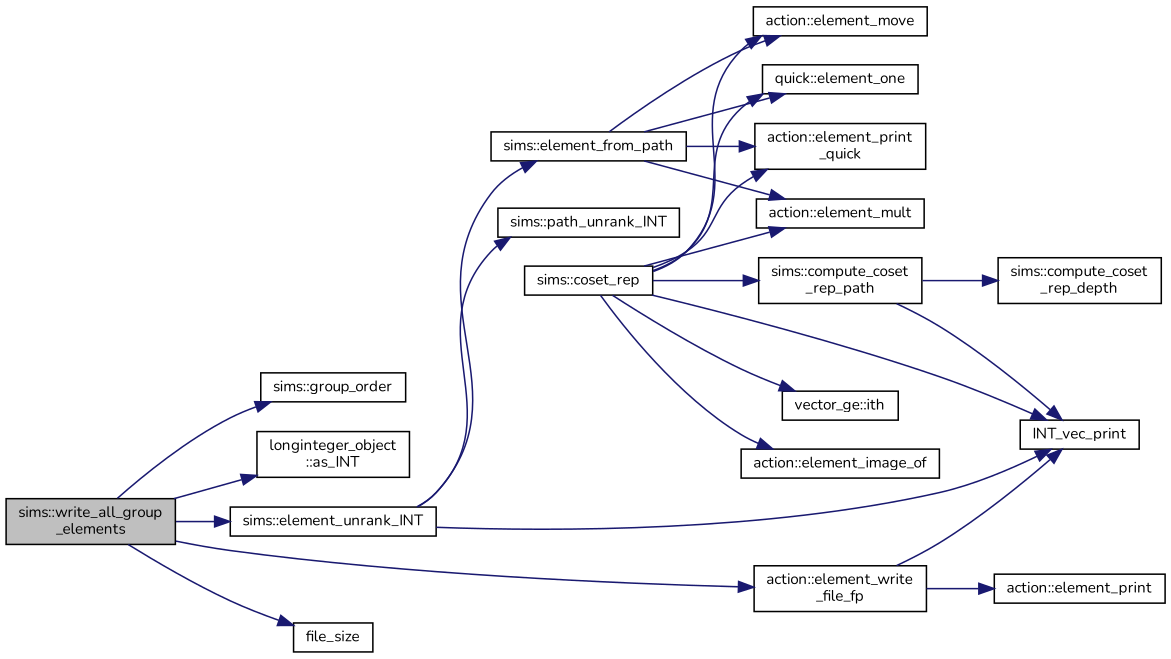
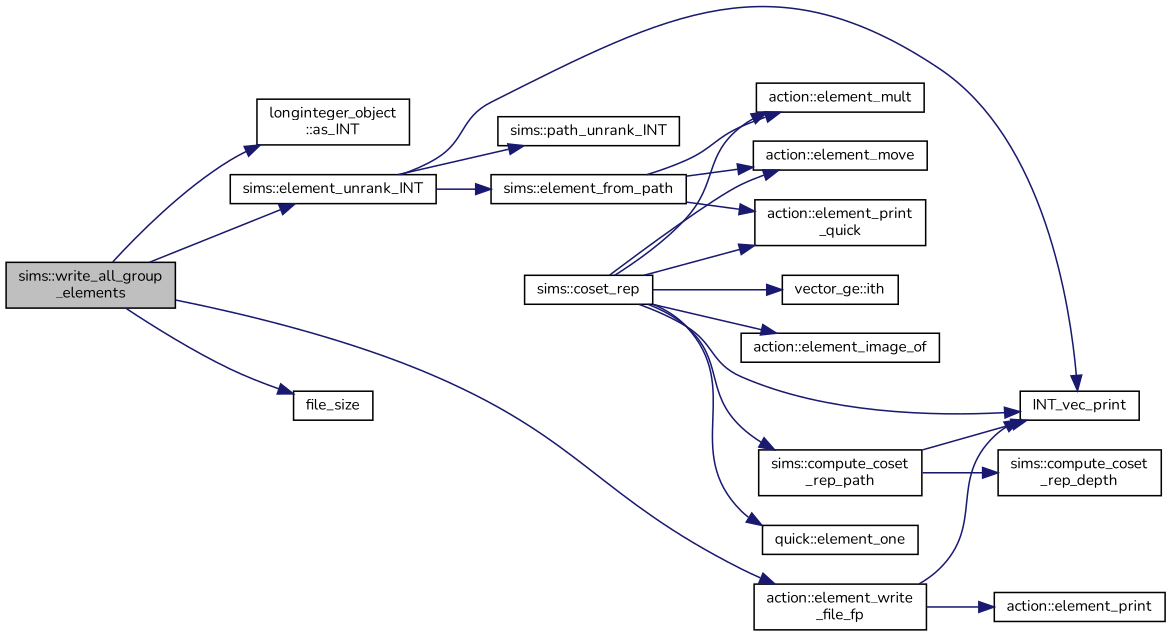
edge "sims::element_from_path" -> "quick::element_one": removed
node "sims::group_order": removed
